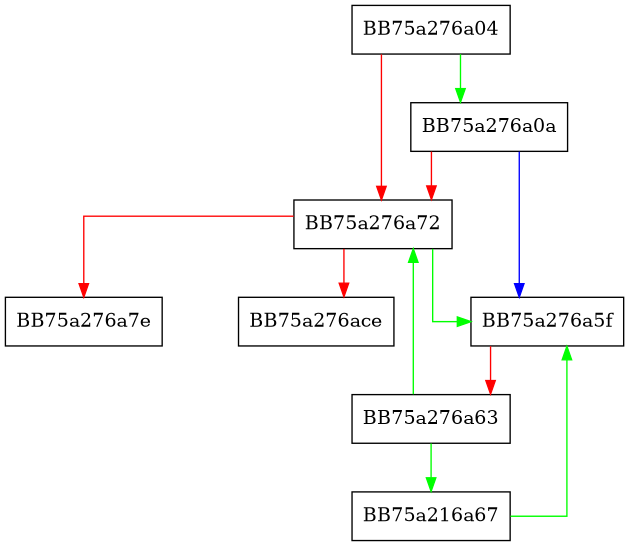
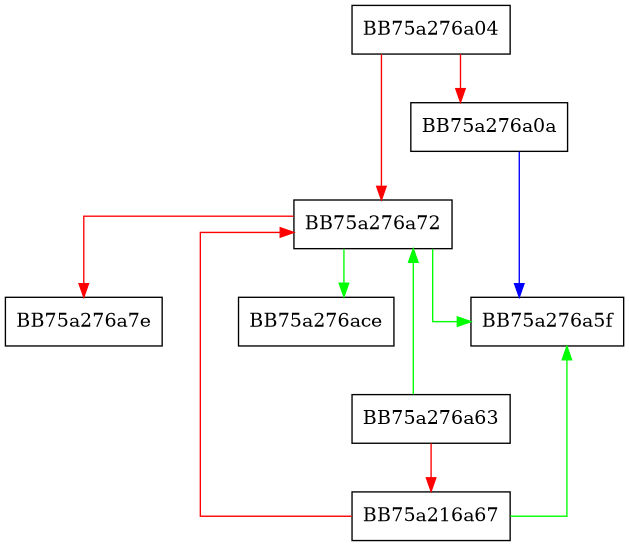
edge "BB75a276a04" -> "BB75a276a0a": color green -> red
edge "BB75a276a0a" -> "BB75a276a72": now "BB75a216a67" -> "BB75a276a72"
edge "BB75a276a72" -> "BB75a276ace": color red -> green
edge "BB75a276a5f" -> "BB75a276a63": removed
edge "BB75a276a63" -> "BB75a216a67": color green -> red
